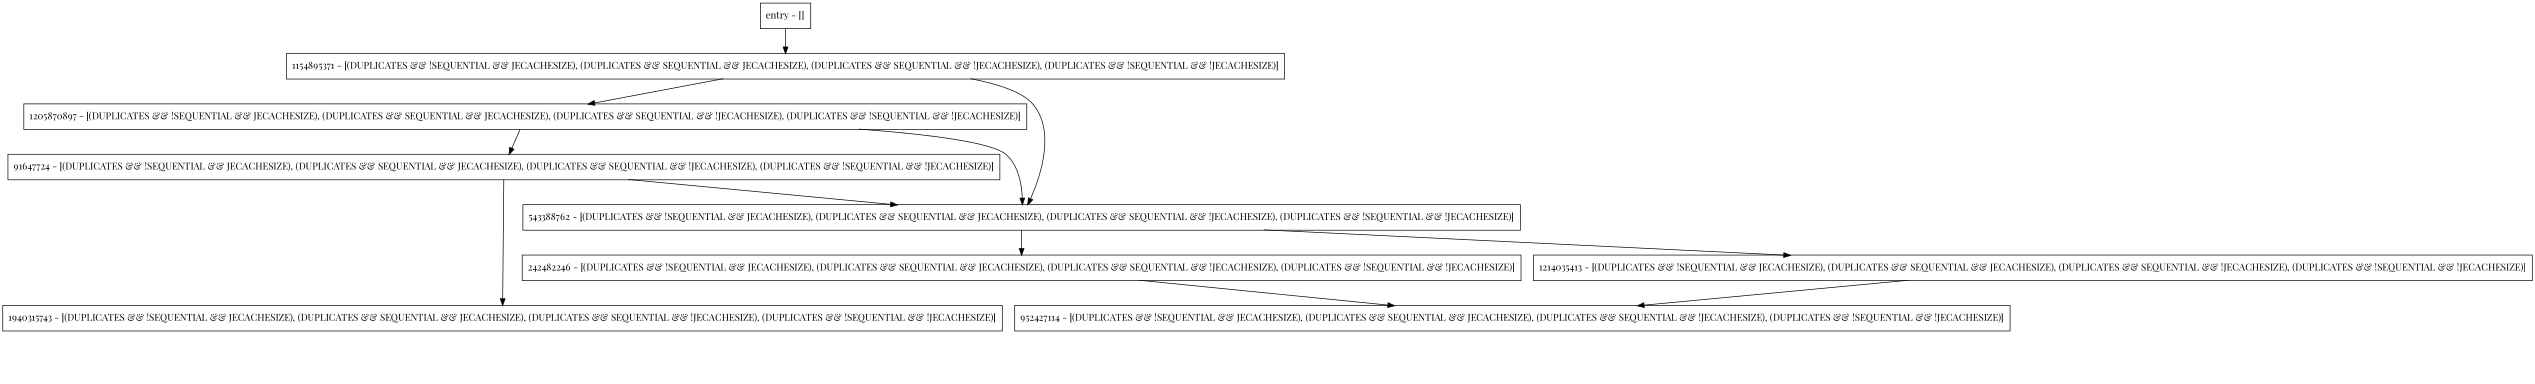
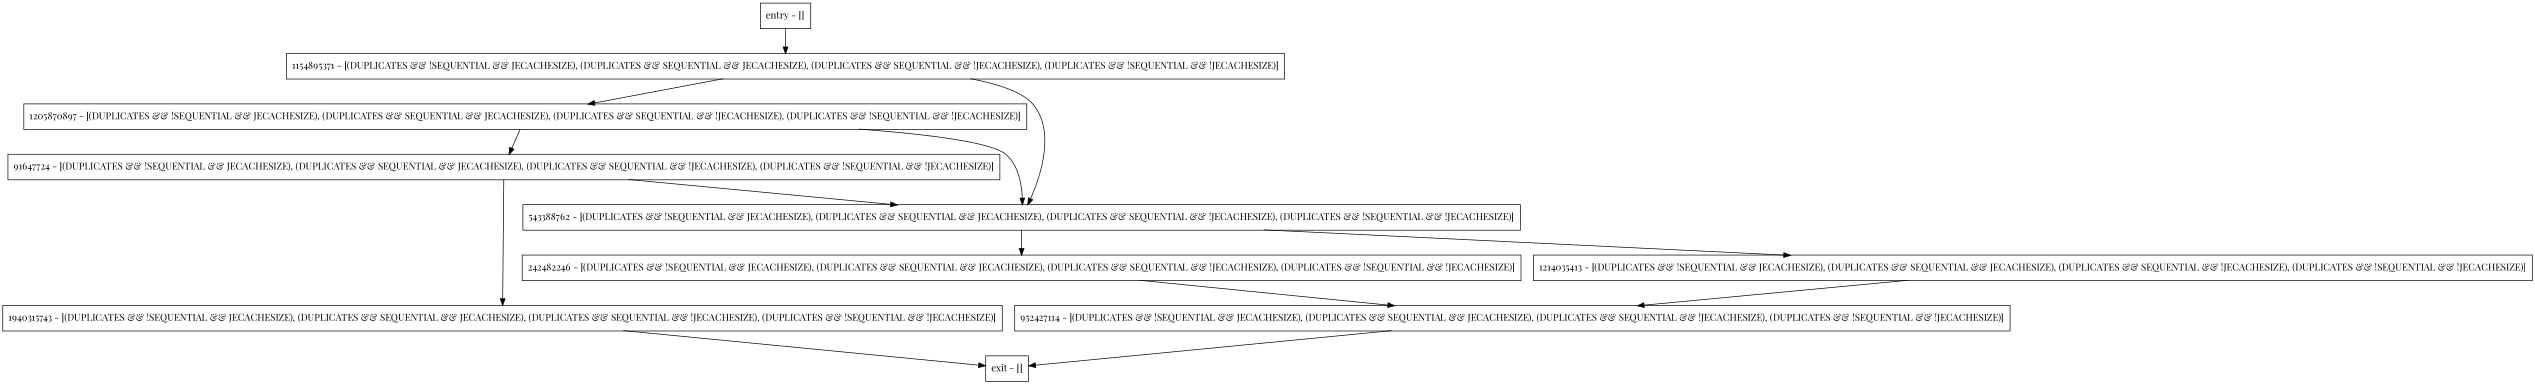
node "exit - []": added
